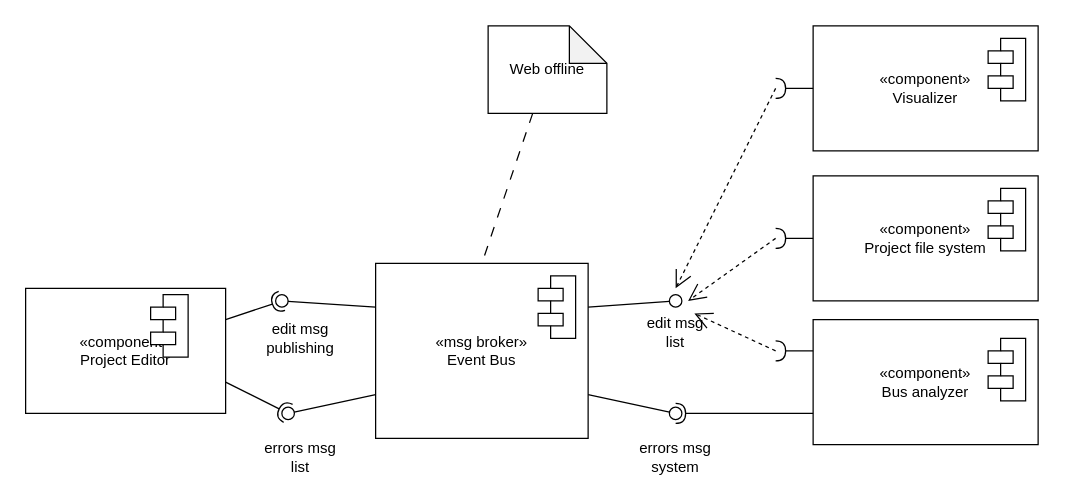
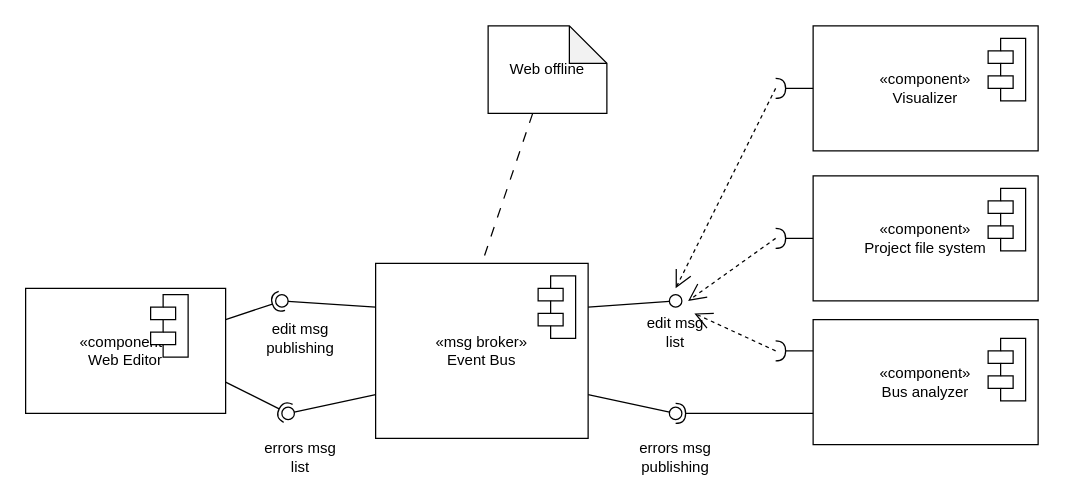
node "«component» Project Editor": label "«component» Project Editor" -> "«component» Web Editor"
node "errors msg system": label "errors msg system" -> "errors msg publishing"
